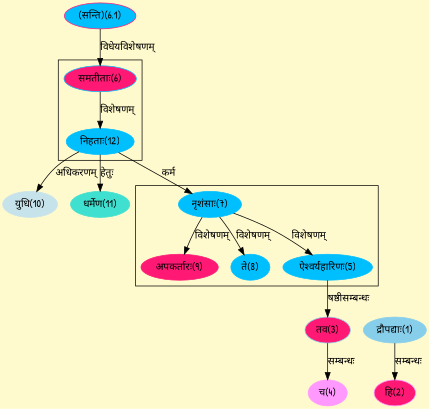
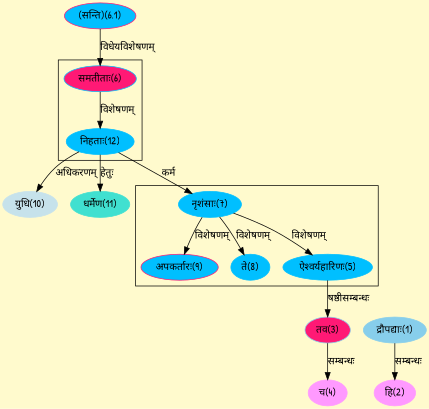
node "अपकर्तारः(9)": fillcolor #ff1975 -> #00bfff
node "हि(2)": fillcolor #ff1975 -> #ff99ff
